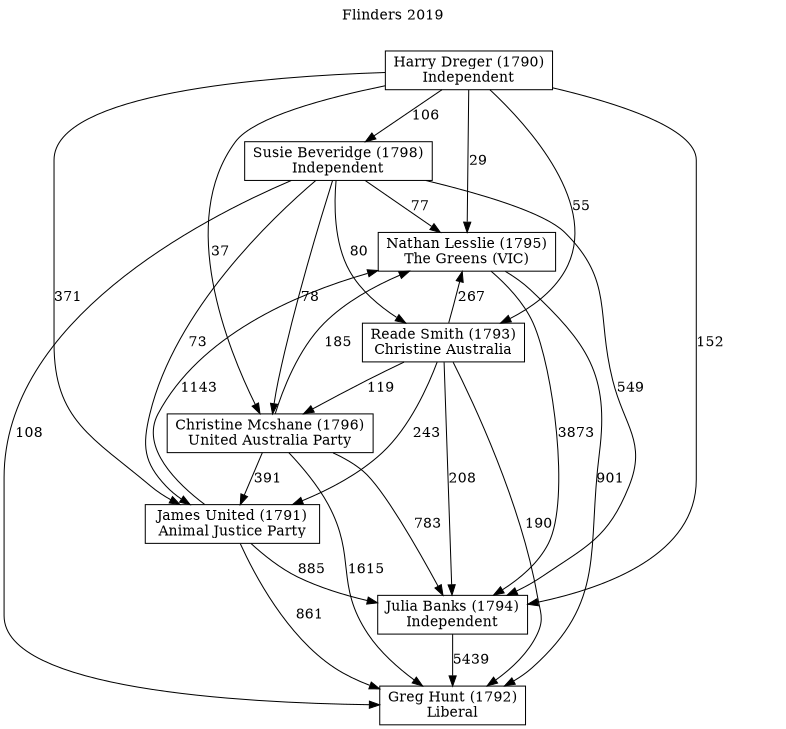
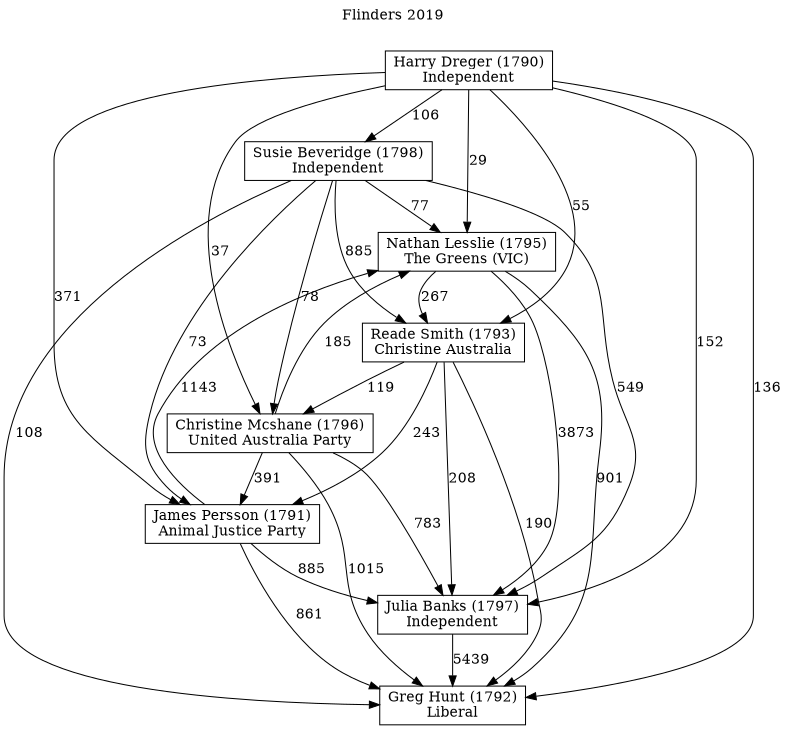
edge "Susie Beveridge (1798) Independent" -> "Reade Smith (1793) Christine Australia": label "80" -> "885"
edge "Reade Smith (1793) Christine Australia" -> "Nathan Lesslie (1795) The Greens (VIC)": reversed
edge "Harry Dreger (1790) Independent" -> "Greg Hunt (1792) Liberal": added, label "136"
node "James United (1791) Animal Justice Party": label "James United (1791) Animal Justice Party" -> "James Persson (1791) Animal Justice Party"
edge "Christine Mcshane (1796) United Australia Party" -> "Greg Hunt (1792) Liberal": label "1615" -> "1015"
node "Julia Banks (1794) Independent": label "Julia Banks (1794) Independent" -> "Julia Banks (1797) Independent"
